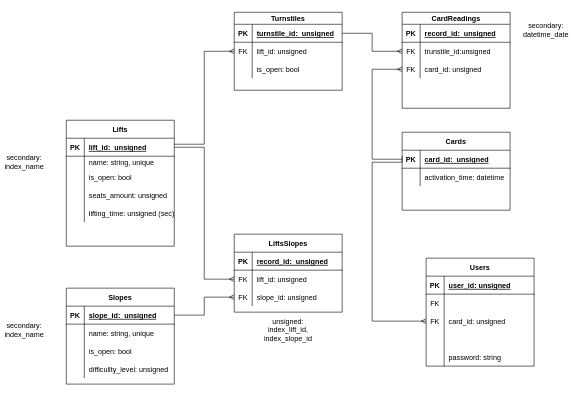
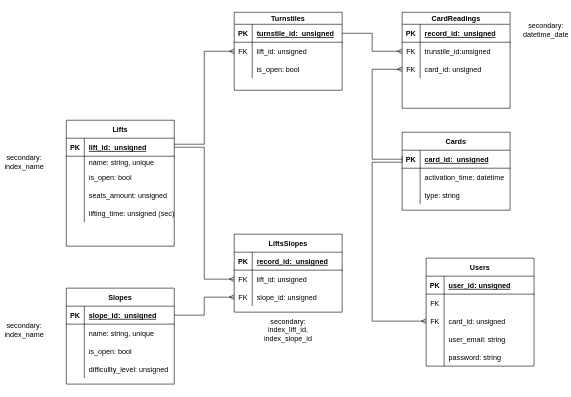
node "type: string": added
node "unsigned: index_lift_id, index_slope_id": label "unsigned: index_lift_id, index_slope_id" -> "secondary: index_lift_id, index_slope_id"
node "user_email: string": added
